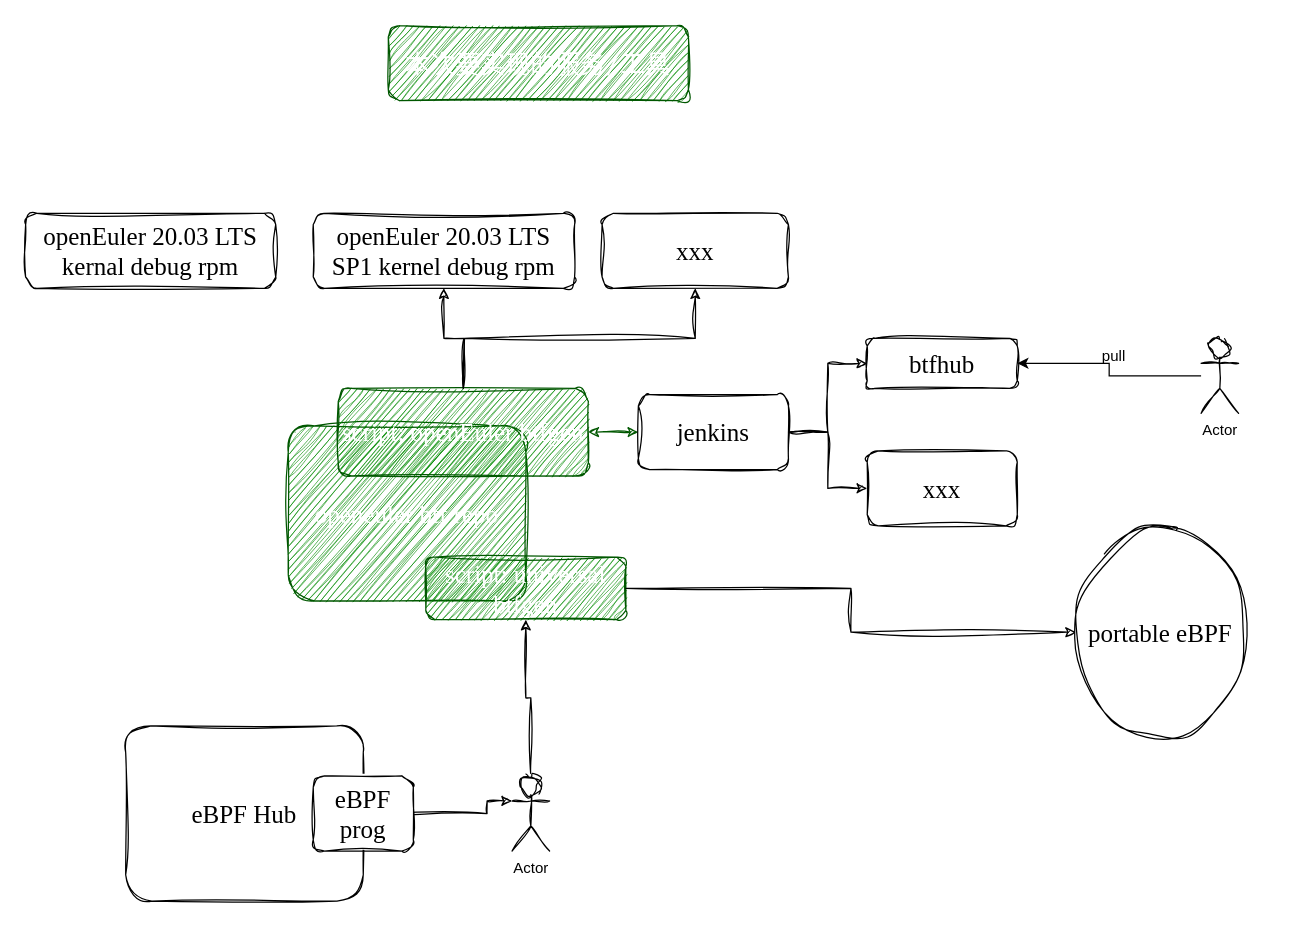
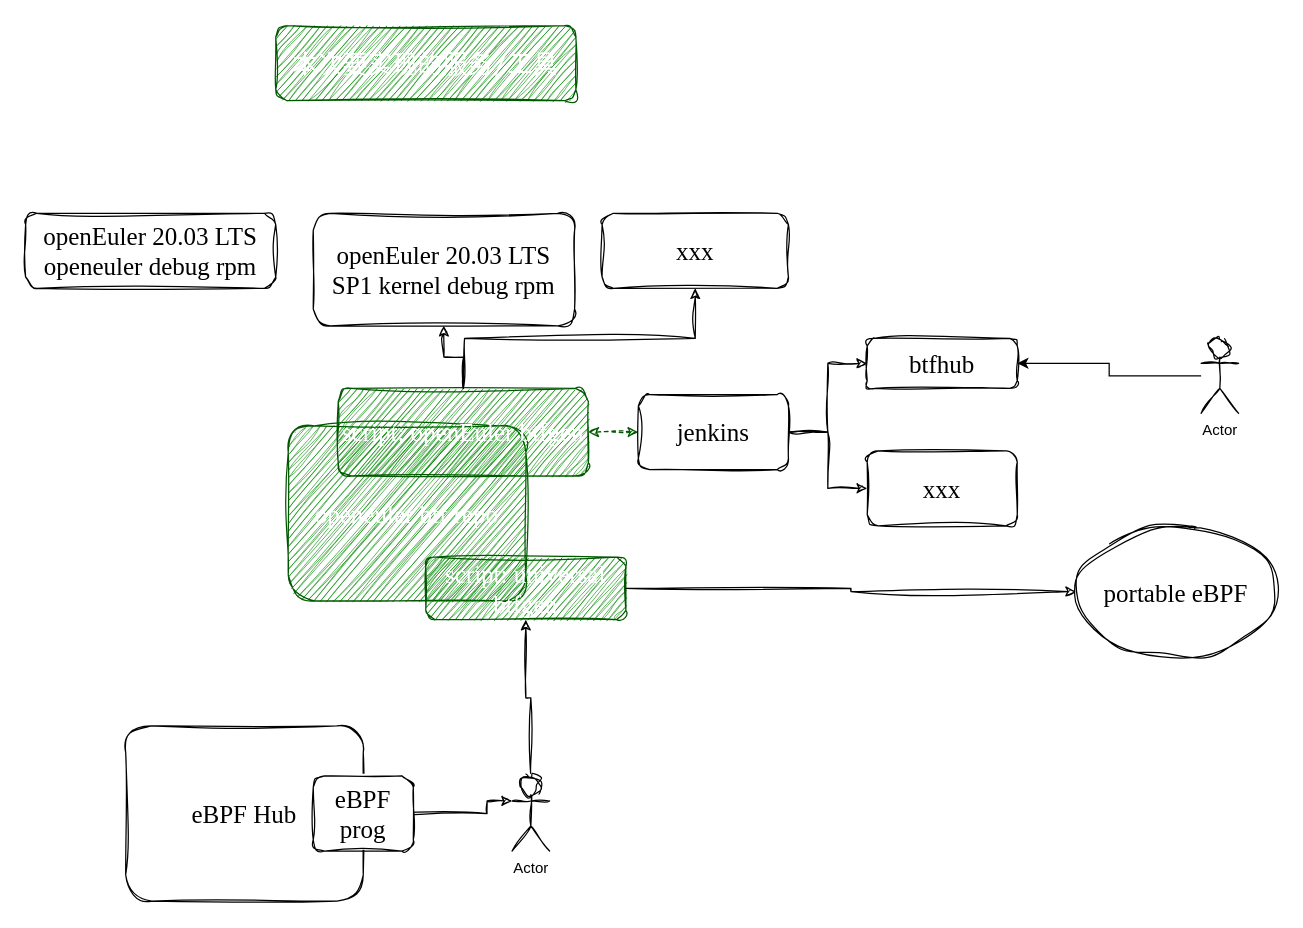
node "本次要实现的服务/工具": moved (538, 63) -> (426, 63)
node "openEuler 20.03 LTS kernal debug rpm": label "openEuler 20.03 LTS kernal debug rpm" -> "openEuler 20.03 LTS openeuler debug rpm"
node "openEuler 20.03 LTS SP1 kernel debug rpm": size 261x75 -> 261x113
node "pull": removed
edge "script: openEuler btfgen" -- "jenkins": style solid -> dashed
node "portable eBPF": size 169x213 -> 200x131
